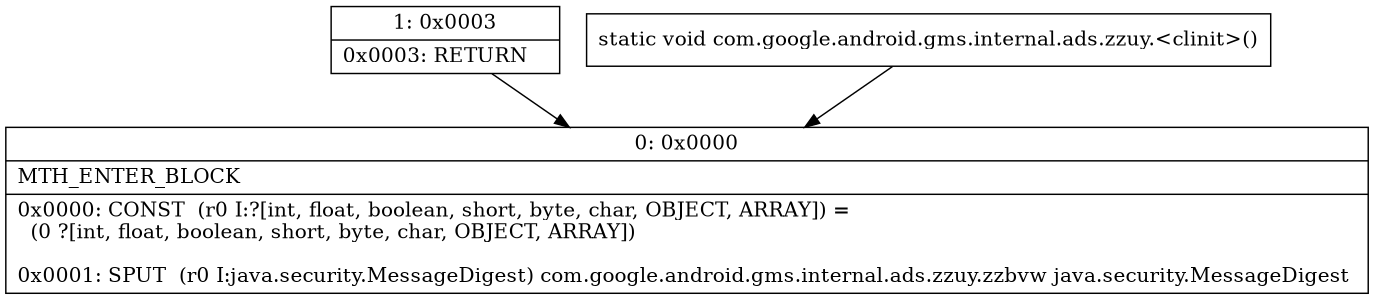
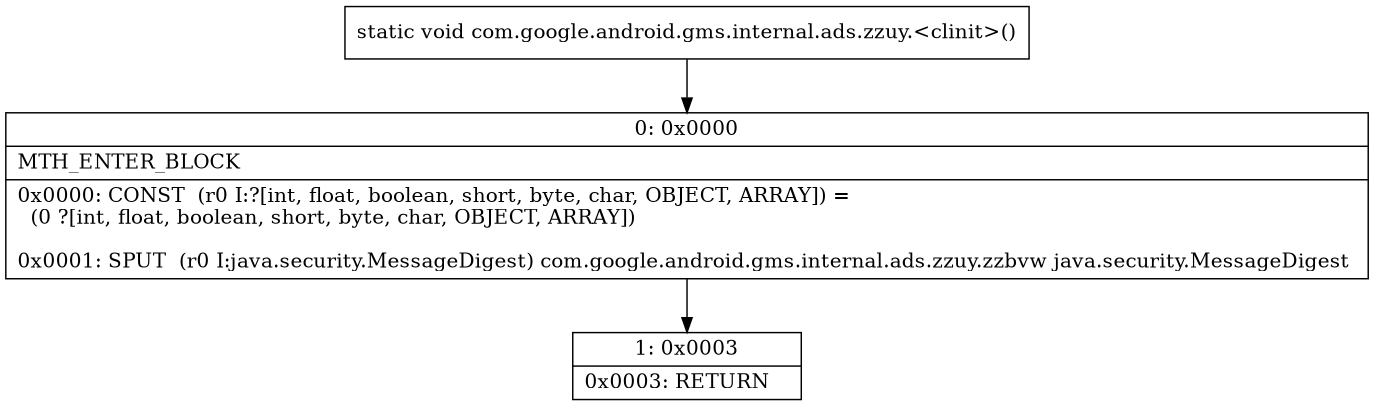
edge "1: 0x0003" -> "0: 0x0000": reversed
